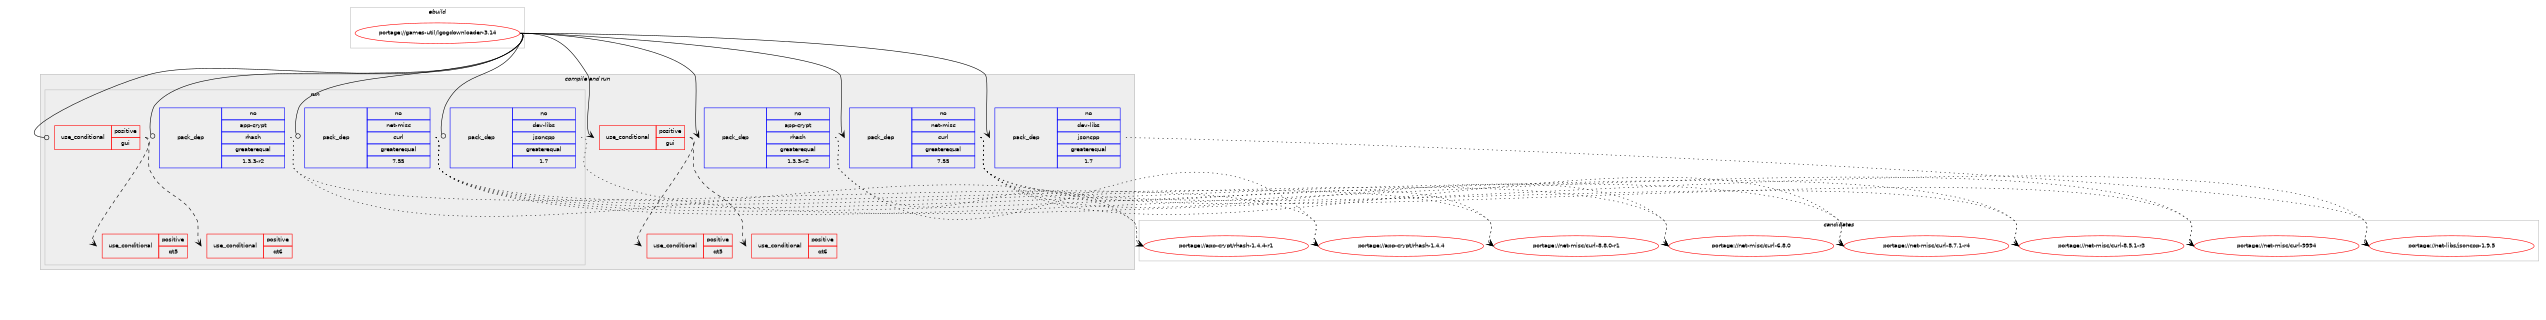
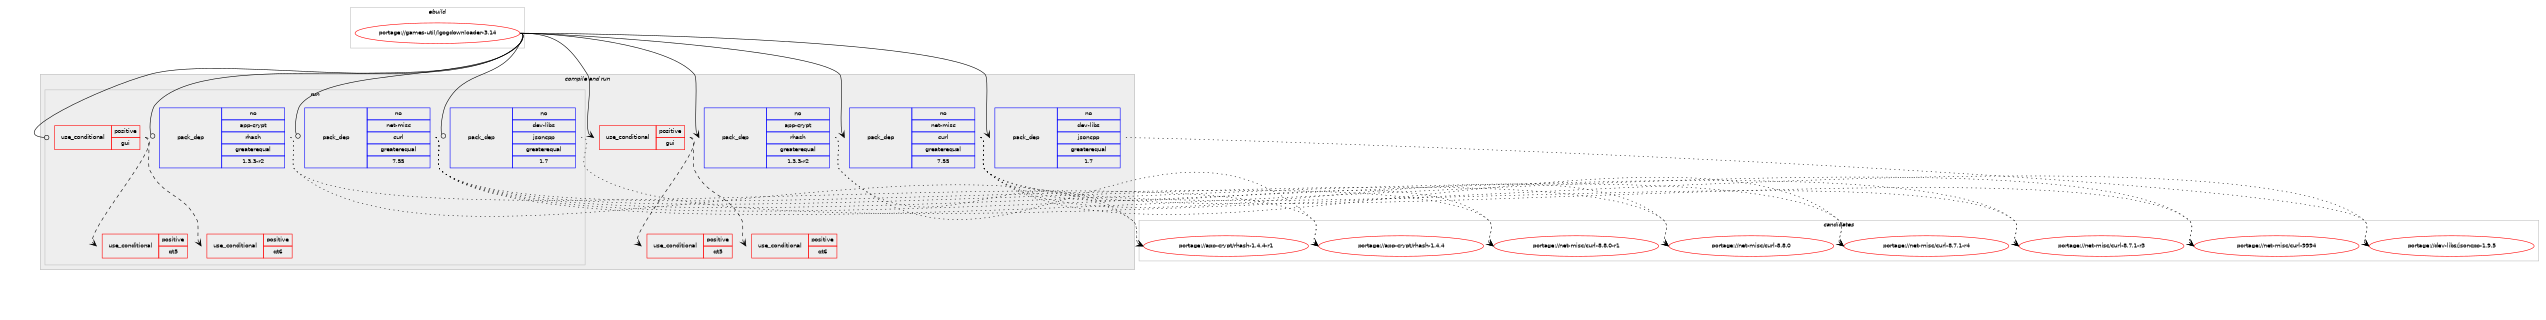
node "portage://net-misc/curl-6.8.0": label "portage://net-misc/curl-6.8.0" -> "portage://net-misc/curl-8.8.0"
node "portage://net-misc/curl-8.5.1-r3": label "portage://net-misc/curl-8.5.1-r3" -> "portage://net-misc/curl-8.7.1-r3"
node "portage://net-libs/jsoncpp-1.9.5": label "portage://net-libs/jsoncpp-1.9.5" -> "portage://dev-libs/jsoncpp-1.9.5"
